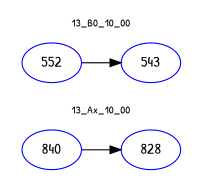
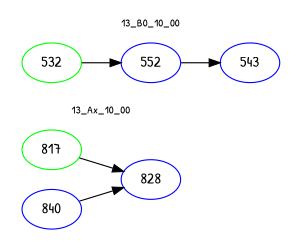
node "532": added
node "817": added
